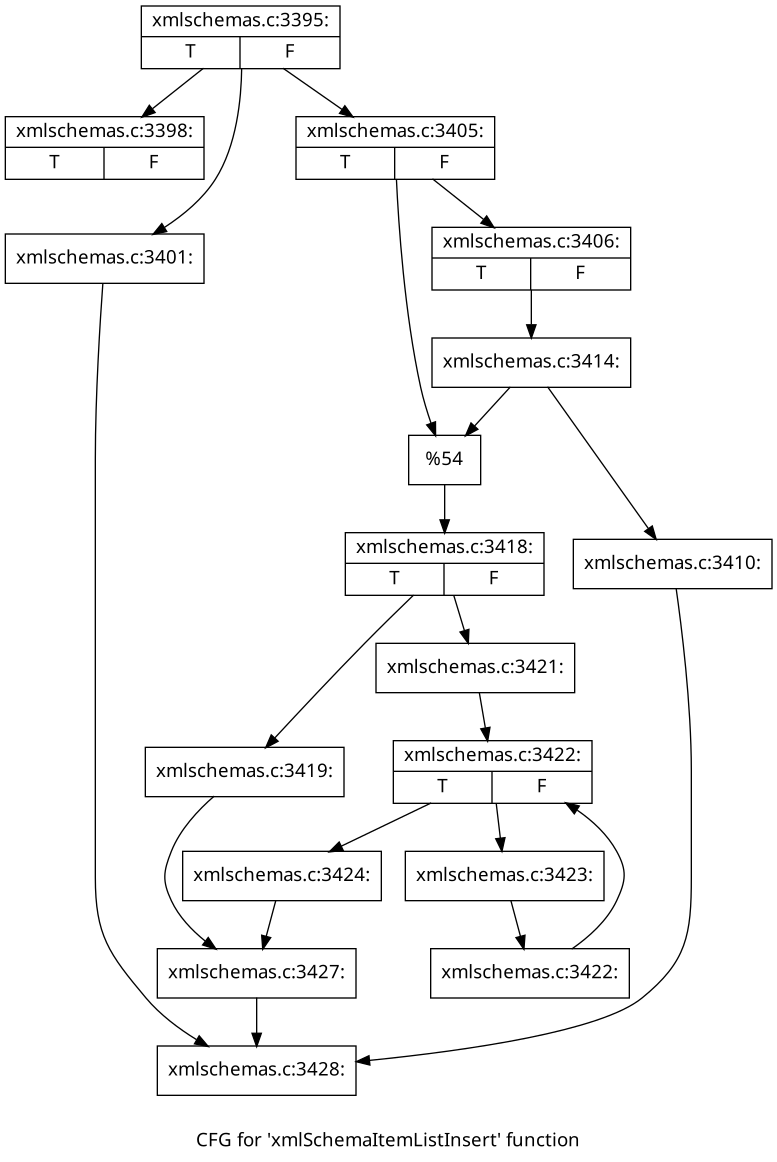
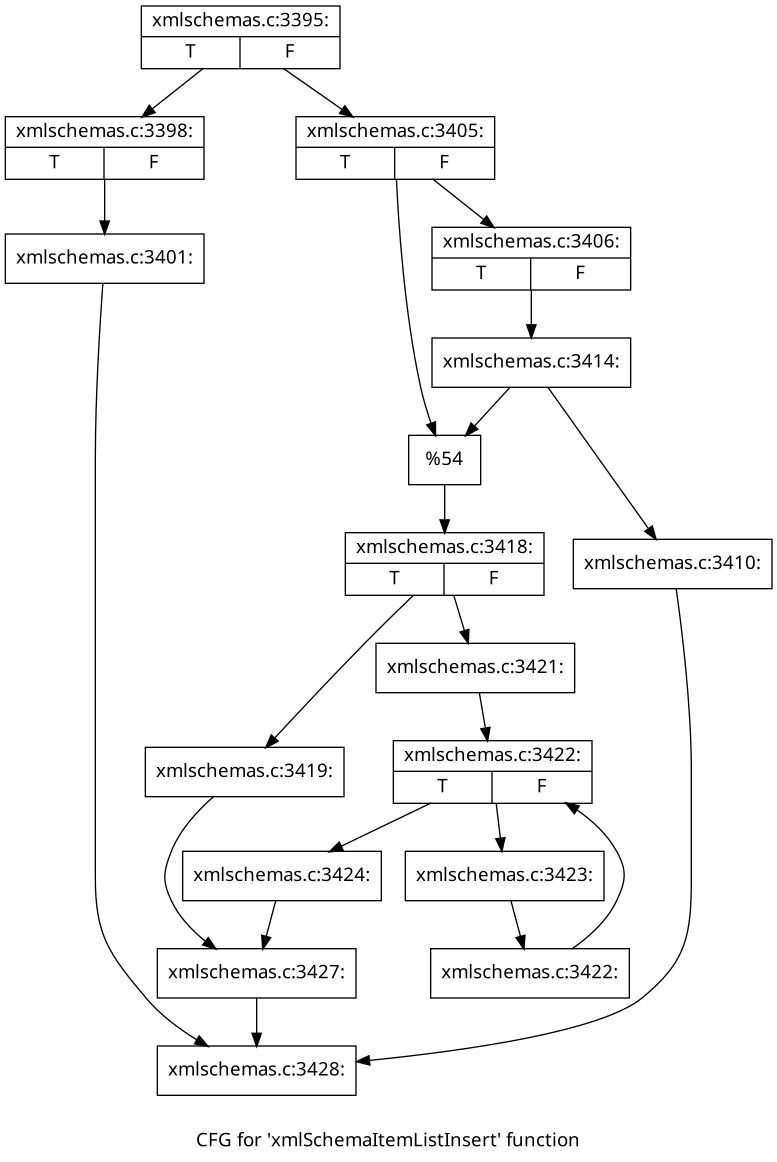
edge "xmlschemas.c:3395:" -> "xmlschemas.c:3401:": now "xmlschemas.c:3398:" -> "xmlschemas.c:3401:"
